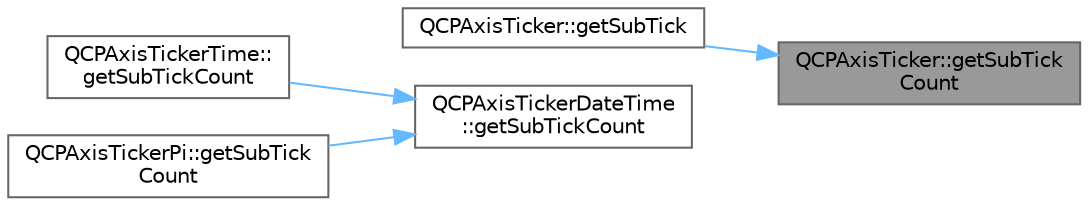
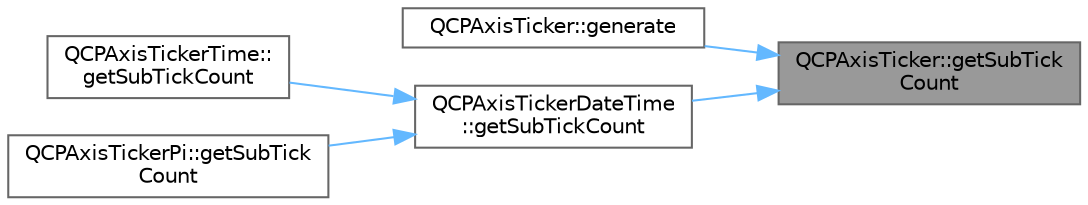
node "QCPAxisTicker::getSubTick": label "QCPAxisTicker::getSubTick" -> "QCPAxisTicker::generate"
edge "QCPAxisTickerDateTime ::getSubTickCount" -> "QCPAxisTicker::getSubTick Count": added
